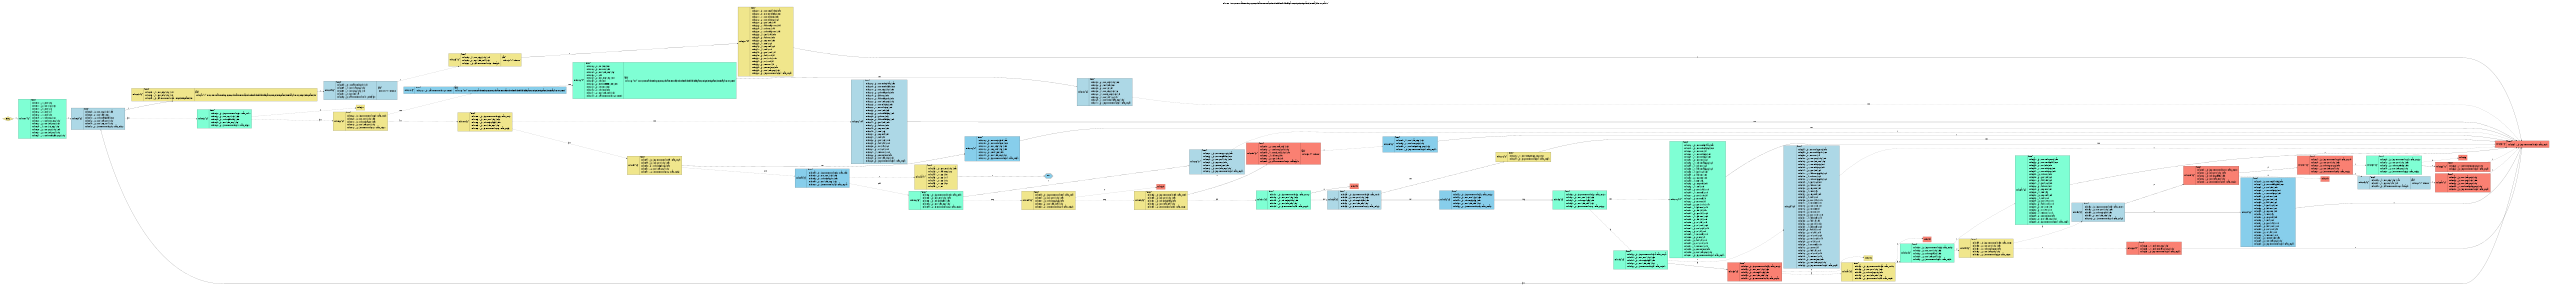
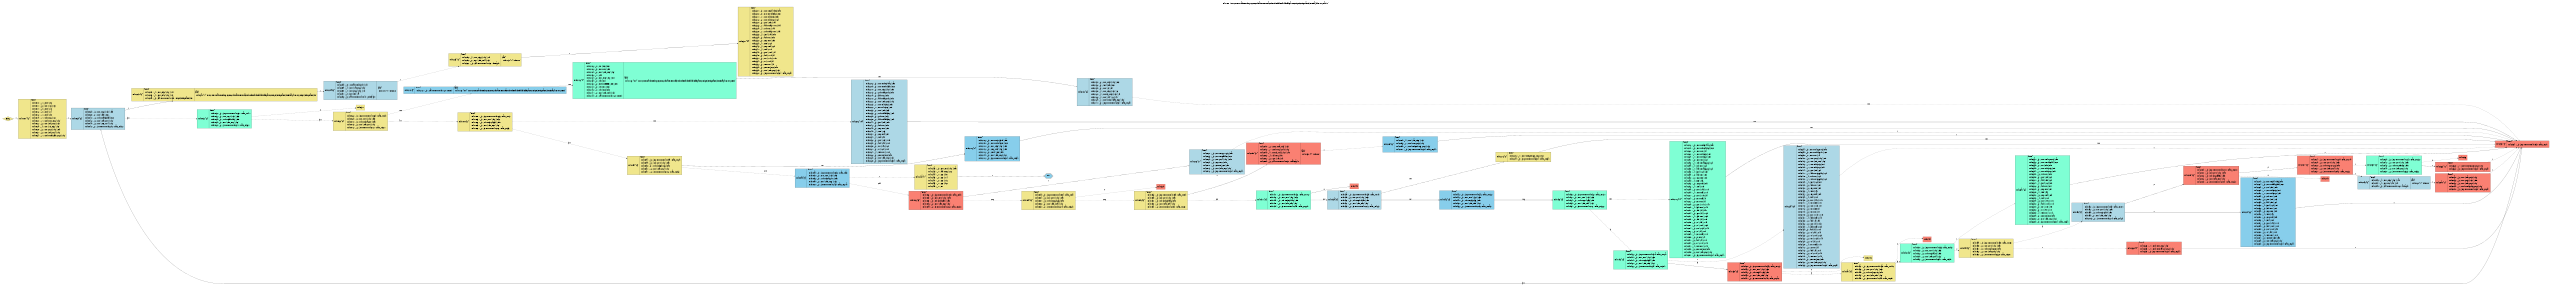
edge "0x402307 [94]" -> "0x402504 [5]": removed, label "1"
node "0x401e10 [43]": fillcolor aquamarine -> khaki
node "0x401ec6 [25]": fillcolor aquamarine -> salmon
